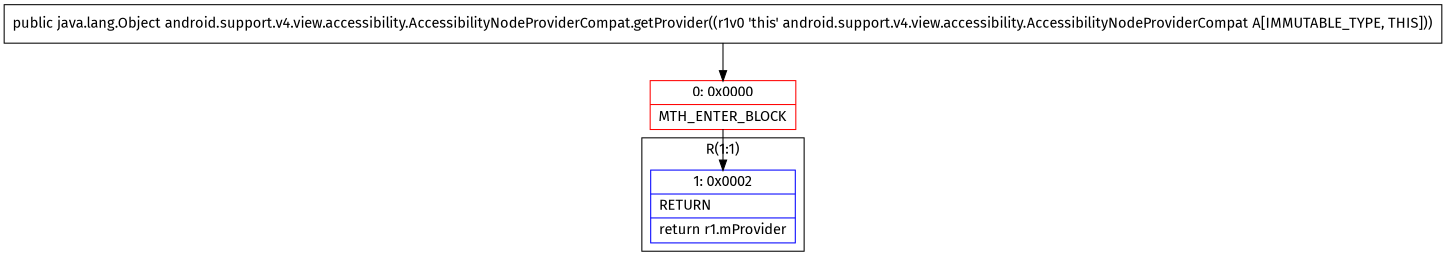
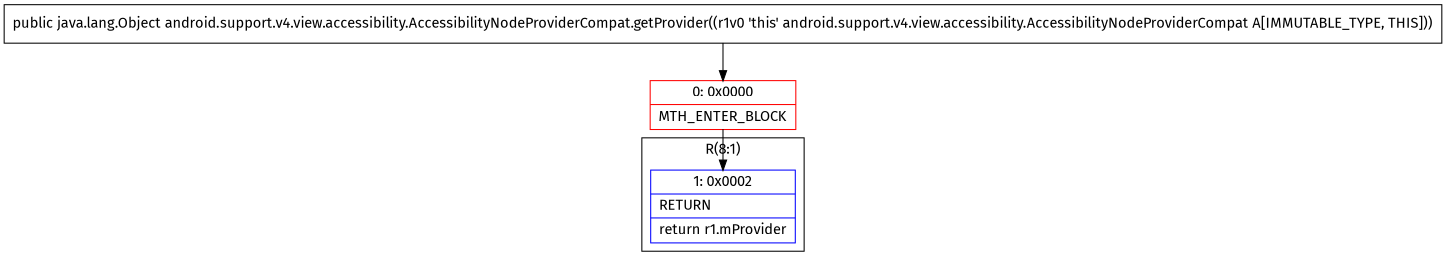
cluster "R(1:1)": label "R(1:1)" -> "R(8:1)"
